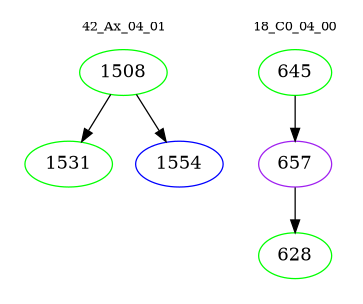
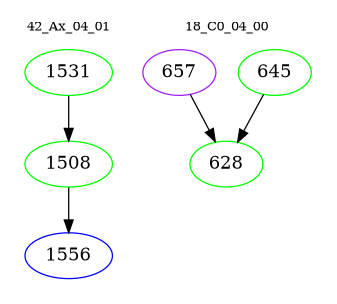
edge "645" -> "657": now "645" -> "628"
edge "1508" -> "1531": reversed
node "1554": label "1554" -> "1556"
